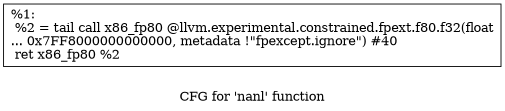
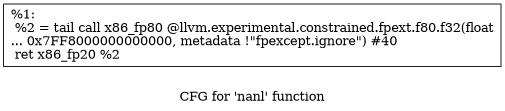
node "%1:": text "ret x86_fp80 %2" -> "ret x86_fp20 %2"
